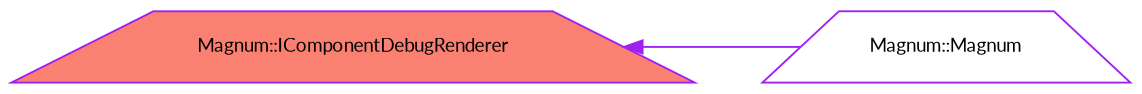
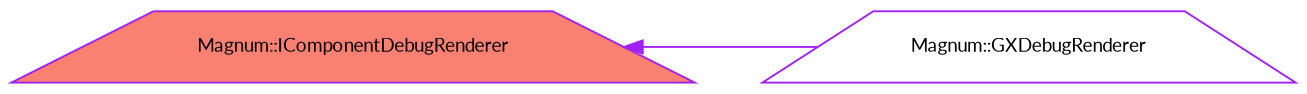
node "Magnum::Magnum": label "Magnum::Magnum" -> "Magnum::GXDebugRenderer"
